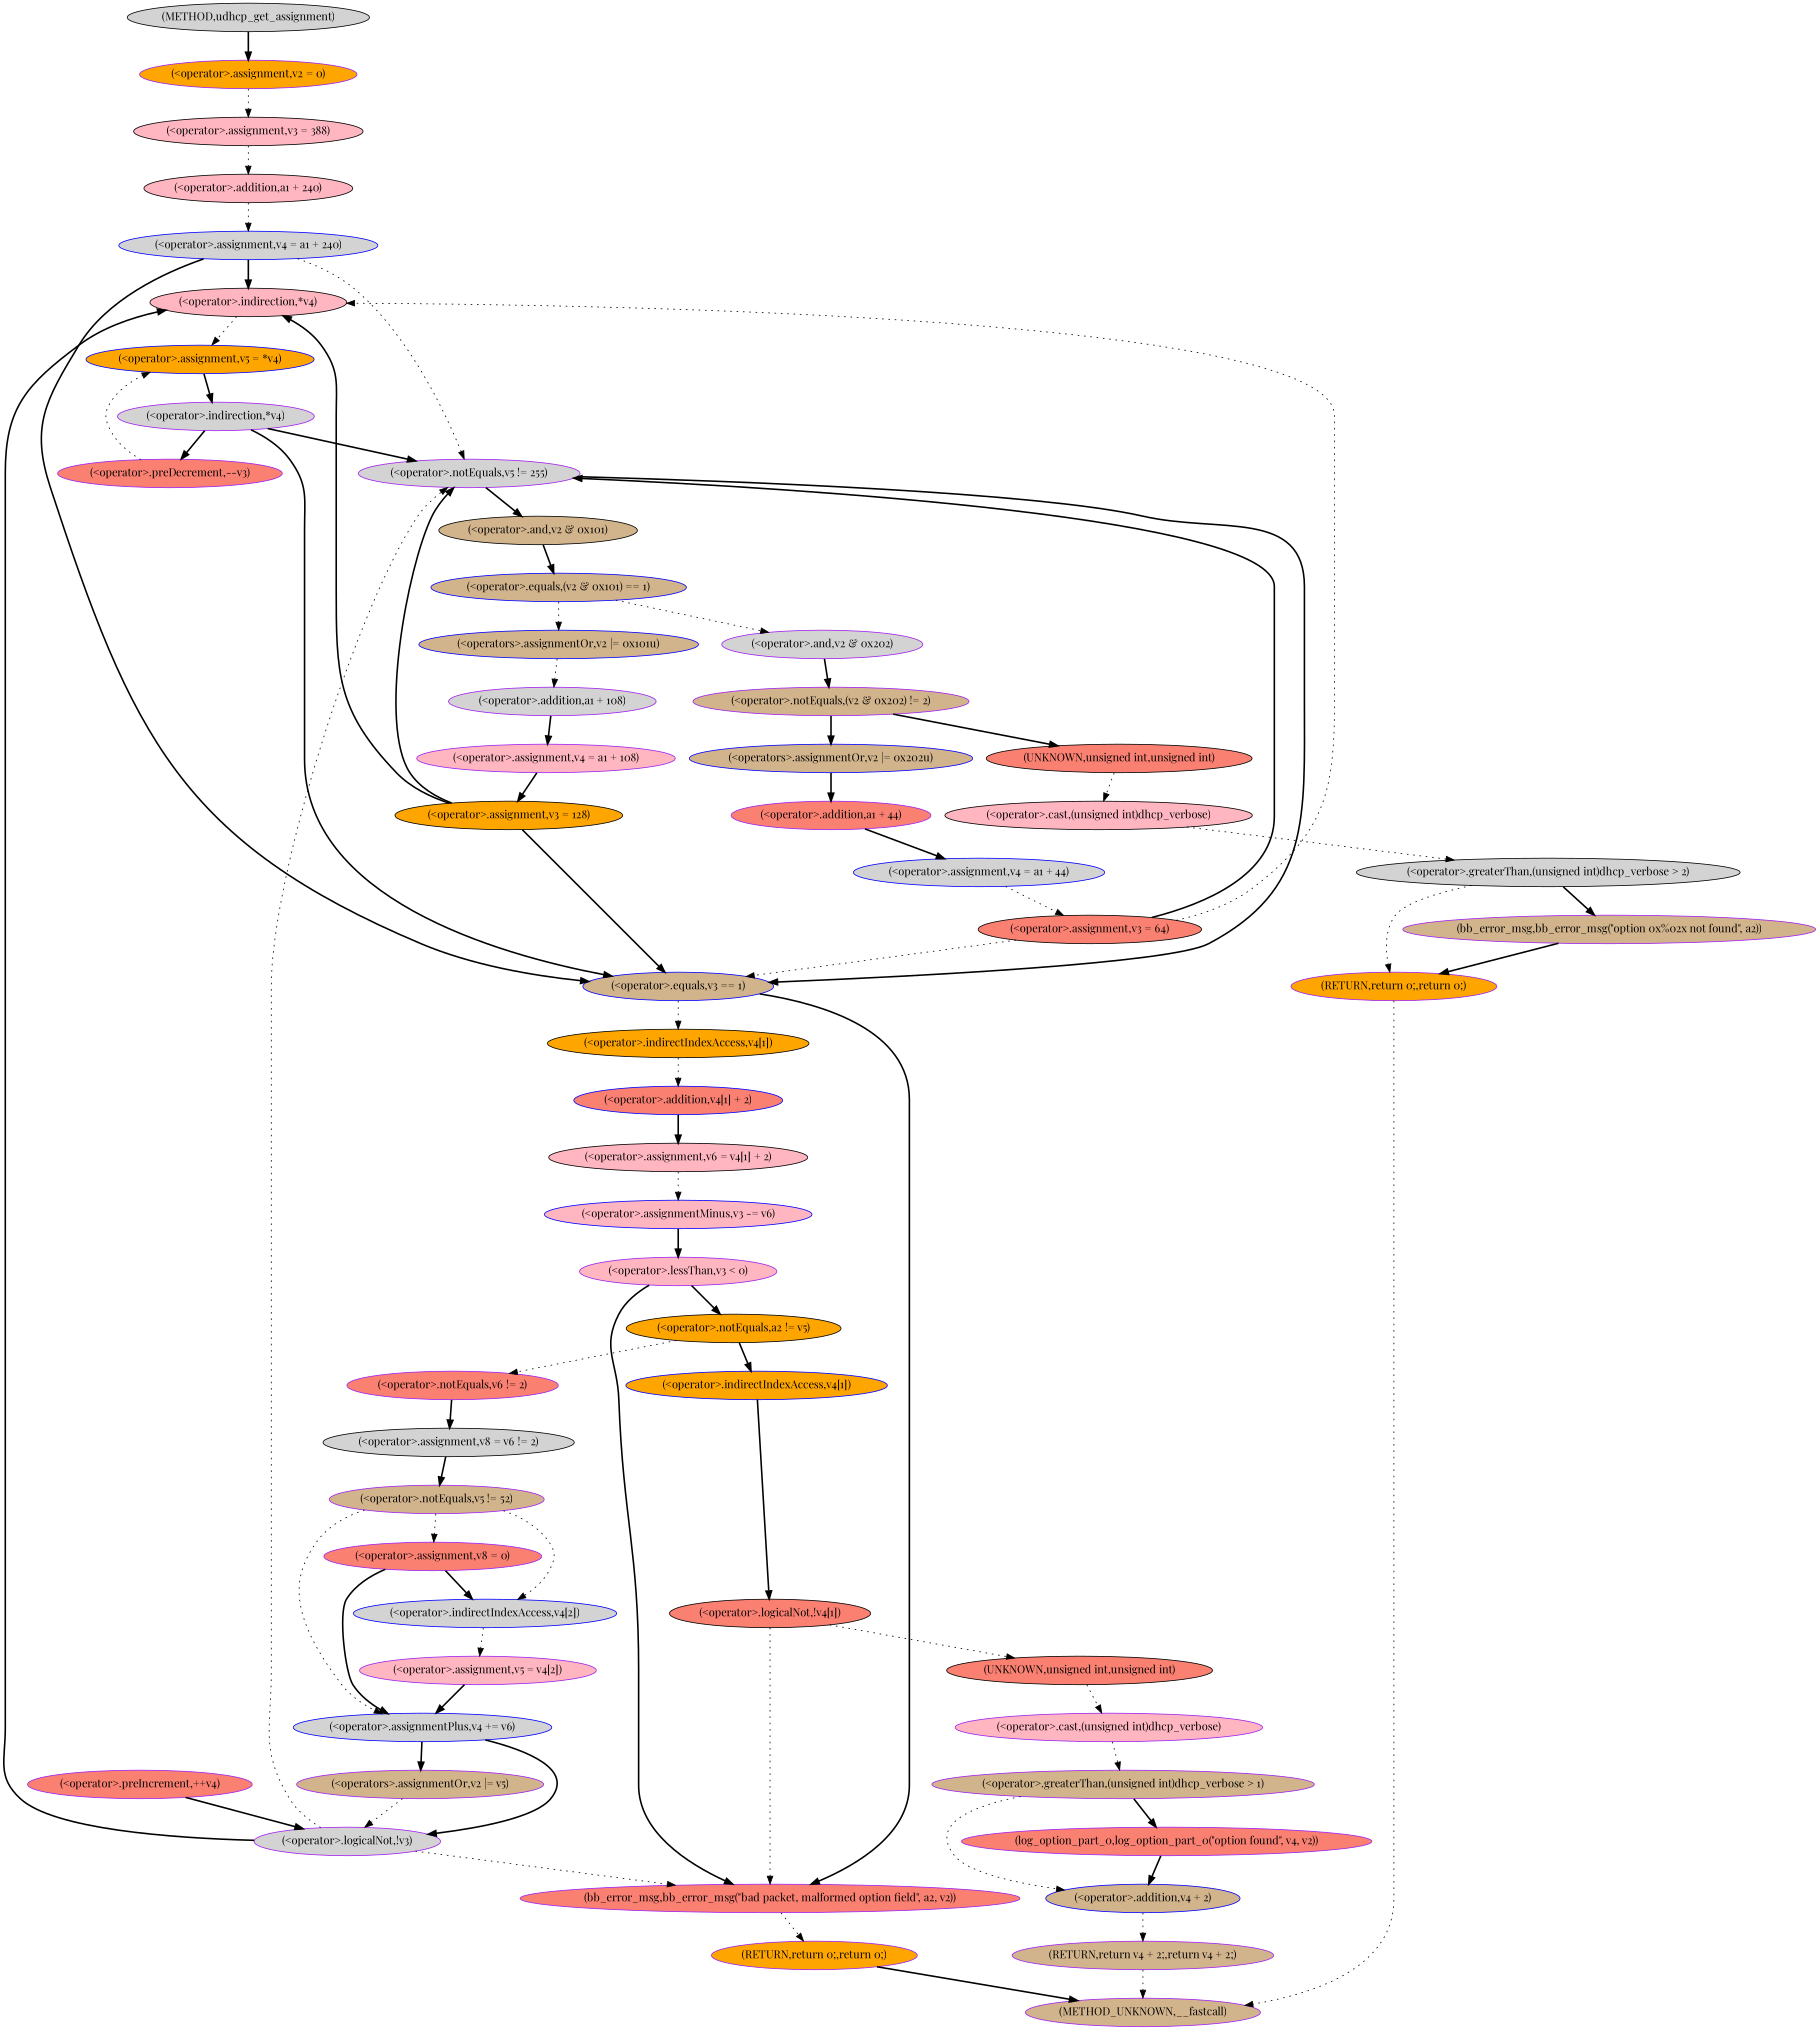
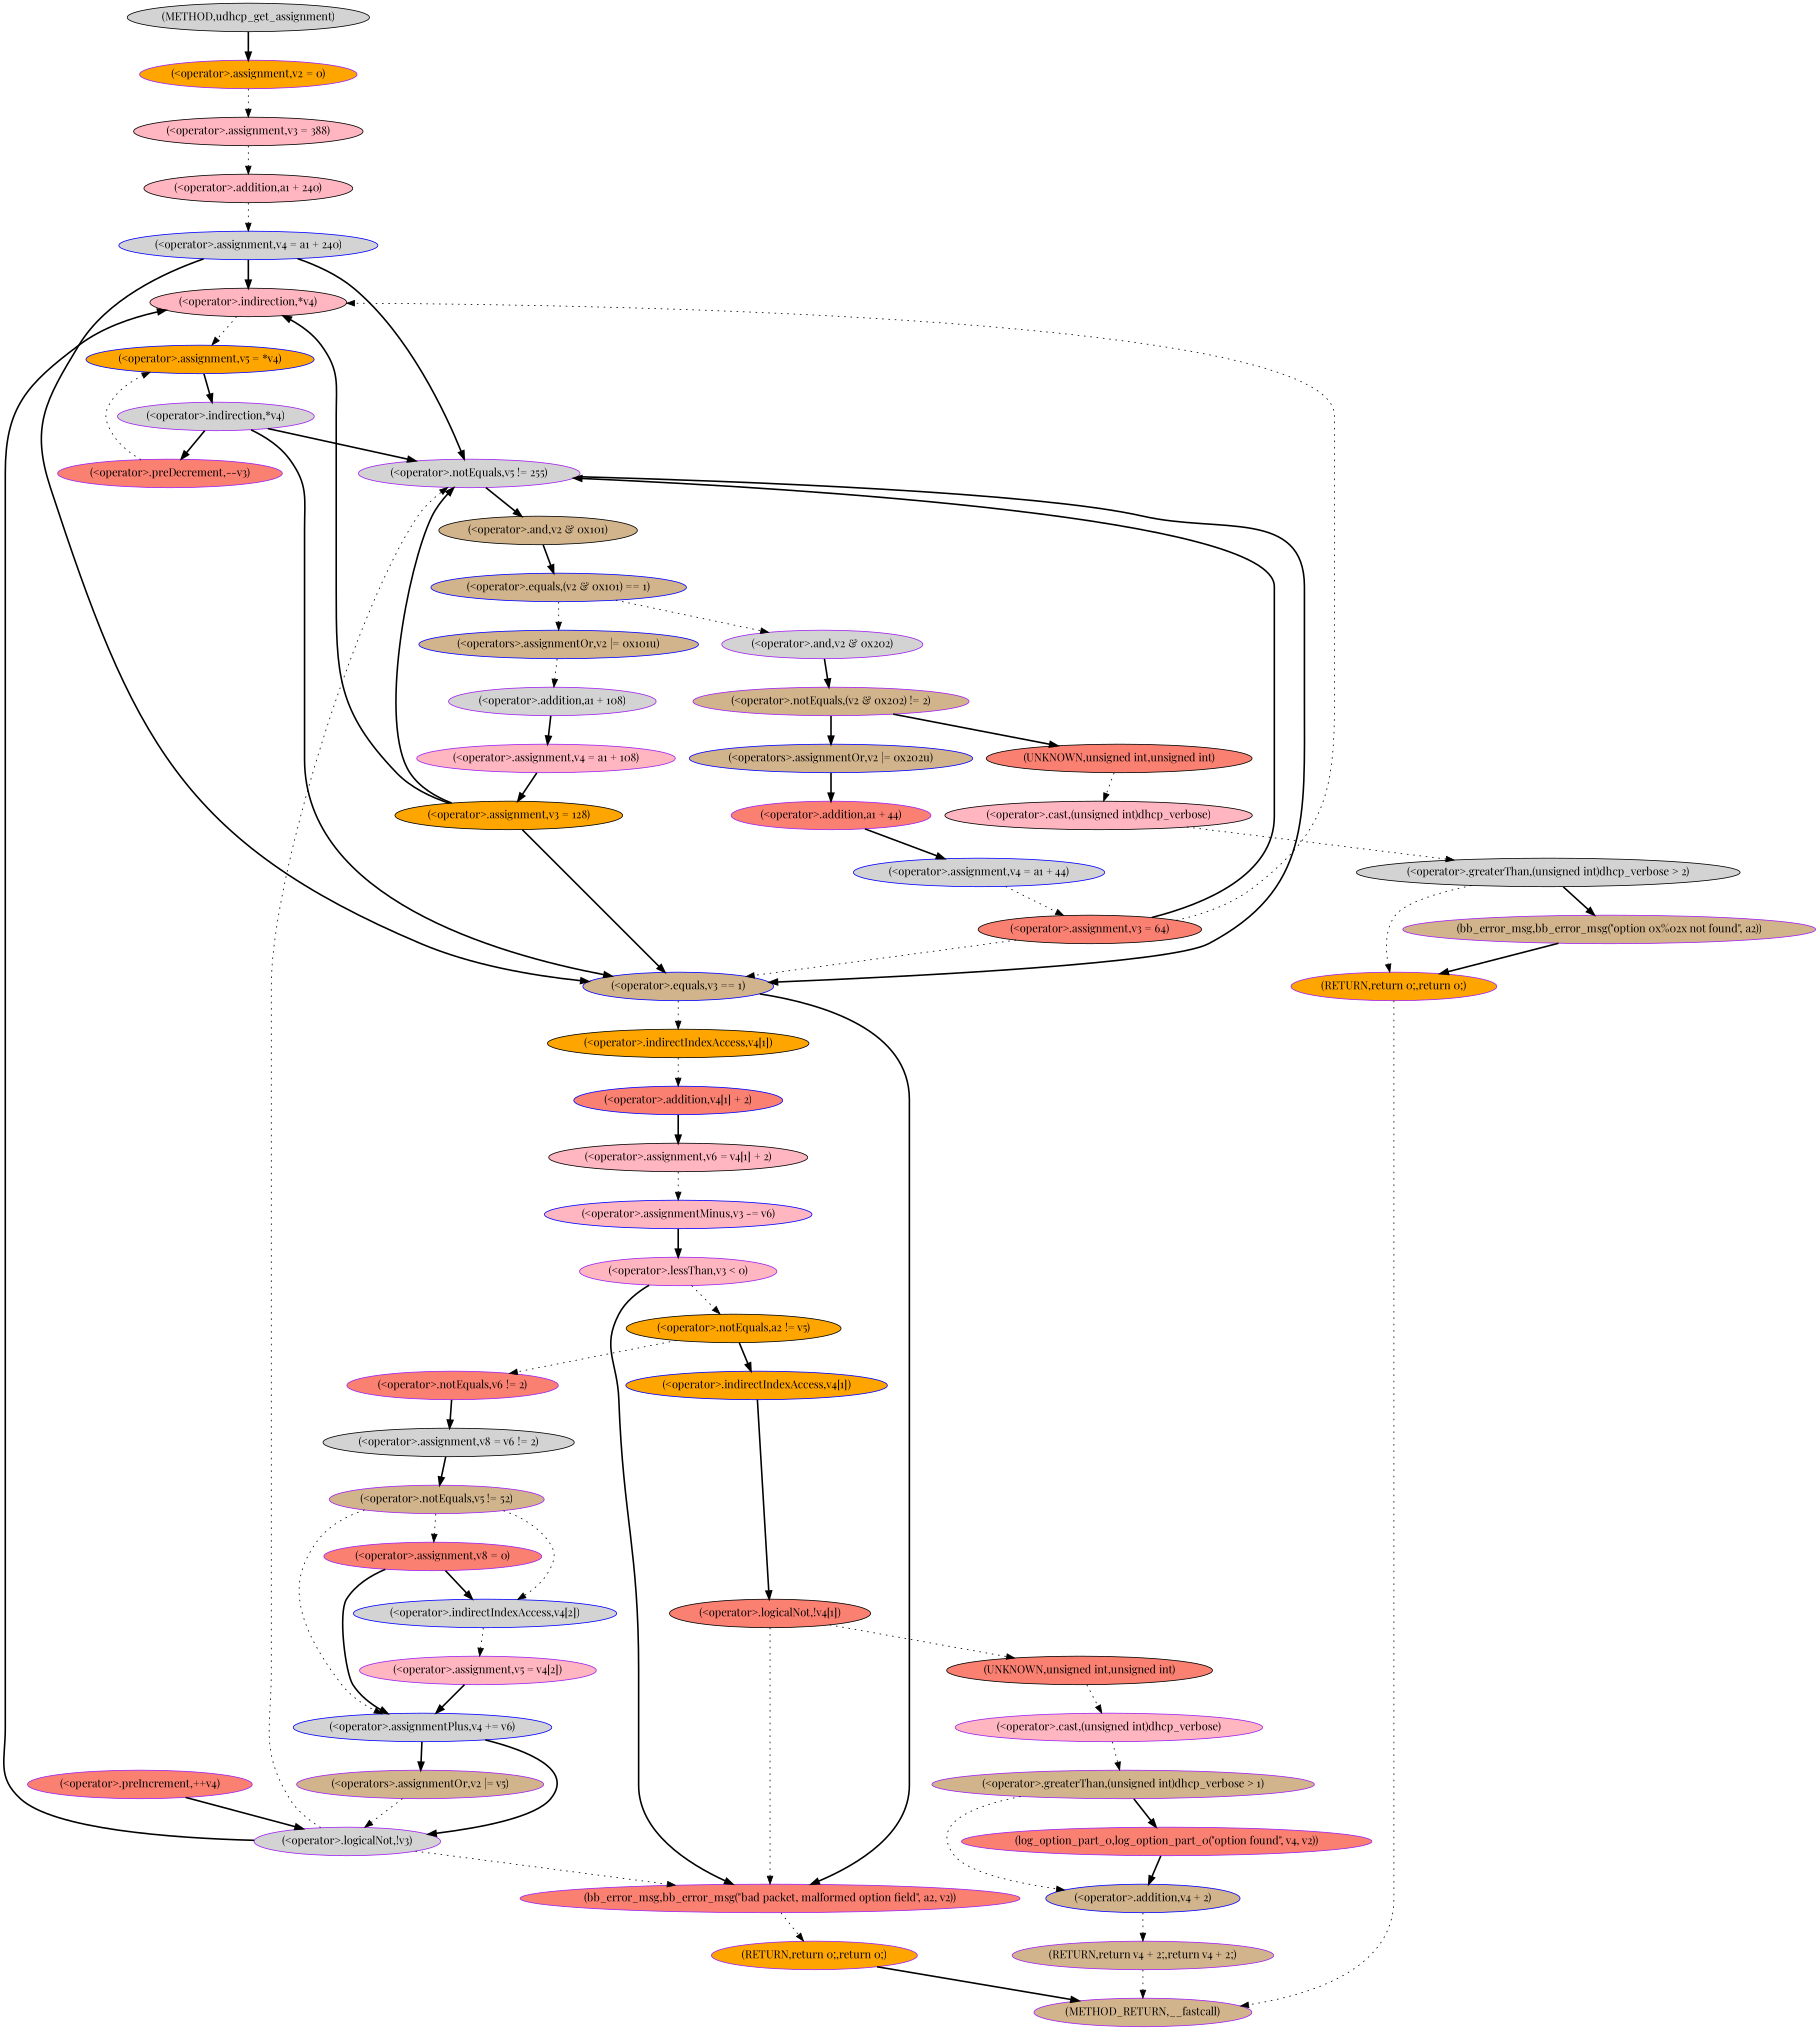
edge "(<operator>.assignment,v4 = a1 + 240)" -> "(<operator>.notEquals,v5 != 255)": style dotted -> bold
edge "(<operator>.lessThan,v3 < 0)" -> "(<operator>.notEquals,a2 != v5)": style bold -> dotted
node "(METHOD_UNKNOWN,__fastcall)": label "(METHOD_UNKNOWN,__fastcall)" -> "(METHOD_RETURN,__fastcall)"
